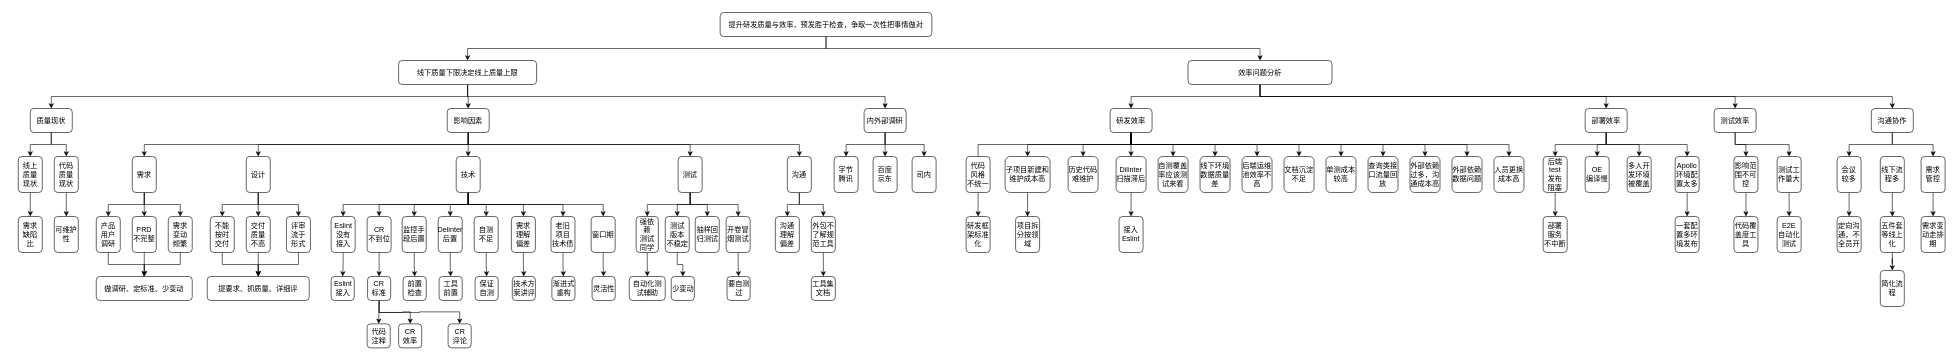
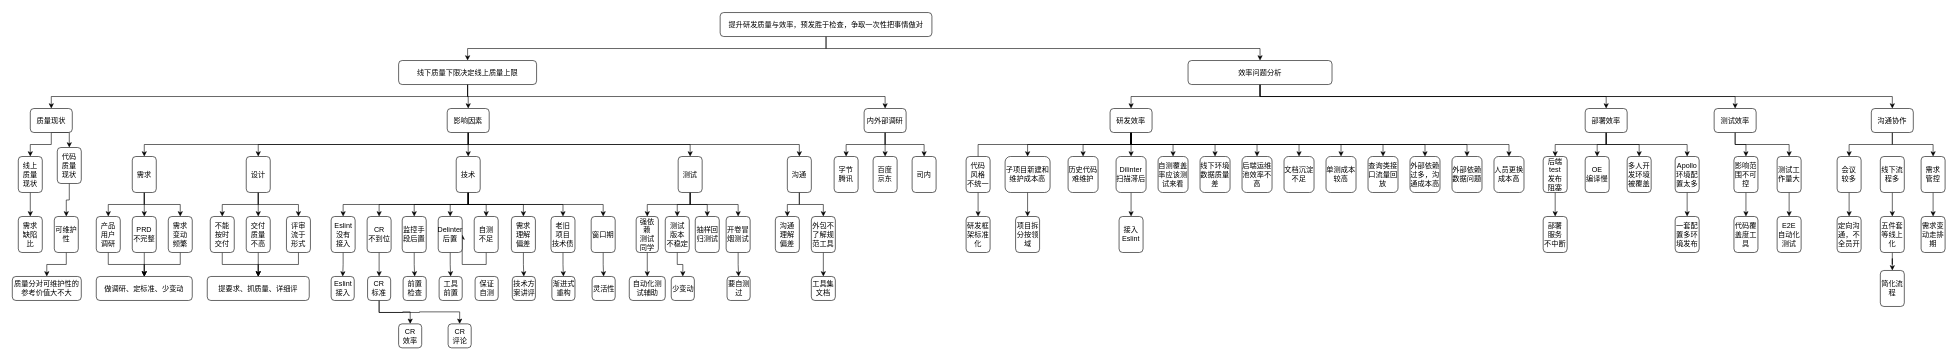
node "代码 质量 现状": moved (66, 174) -> (69, 165)
edge "可维护性" -> "质量分对可维护性的参考价值大不大": added
edge "自测 不足" -> "保证 自测": now "自测 不足" -> "Delinter后置"
node "质量分对可维护性的参考价值大不大": added
edge "CR 标准" -> "代码 注释": removed
node "代码 注释": removed
